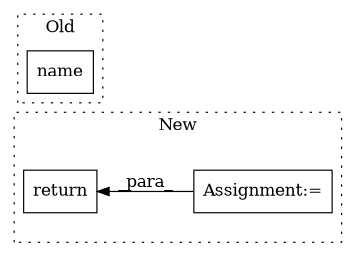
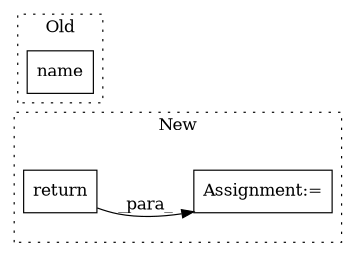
edge "Assignment:=" -> "return": reversed
